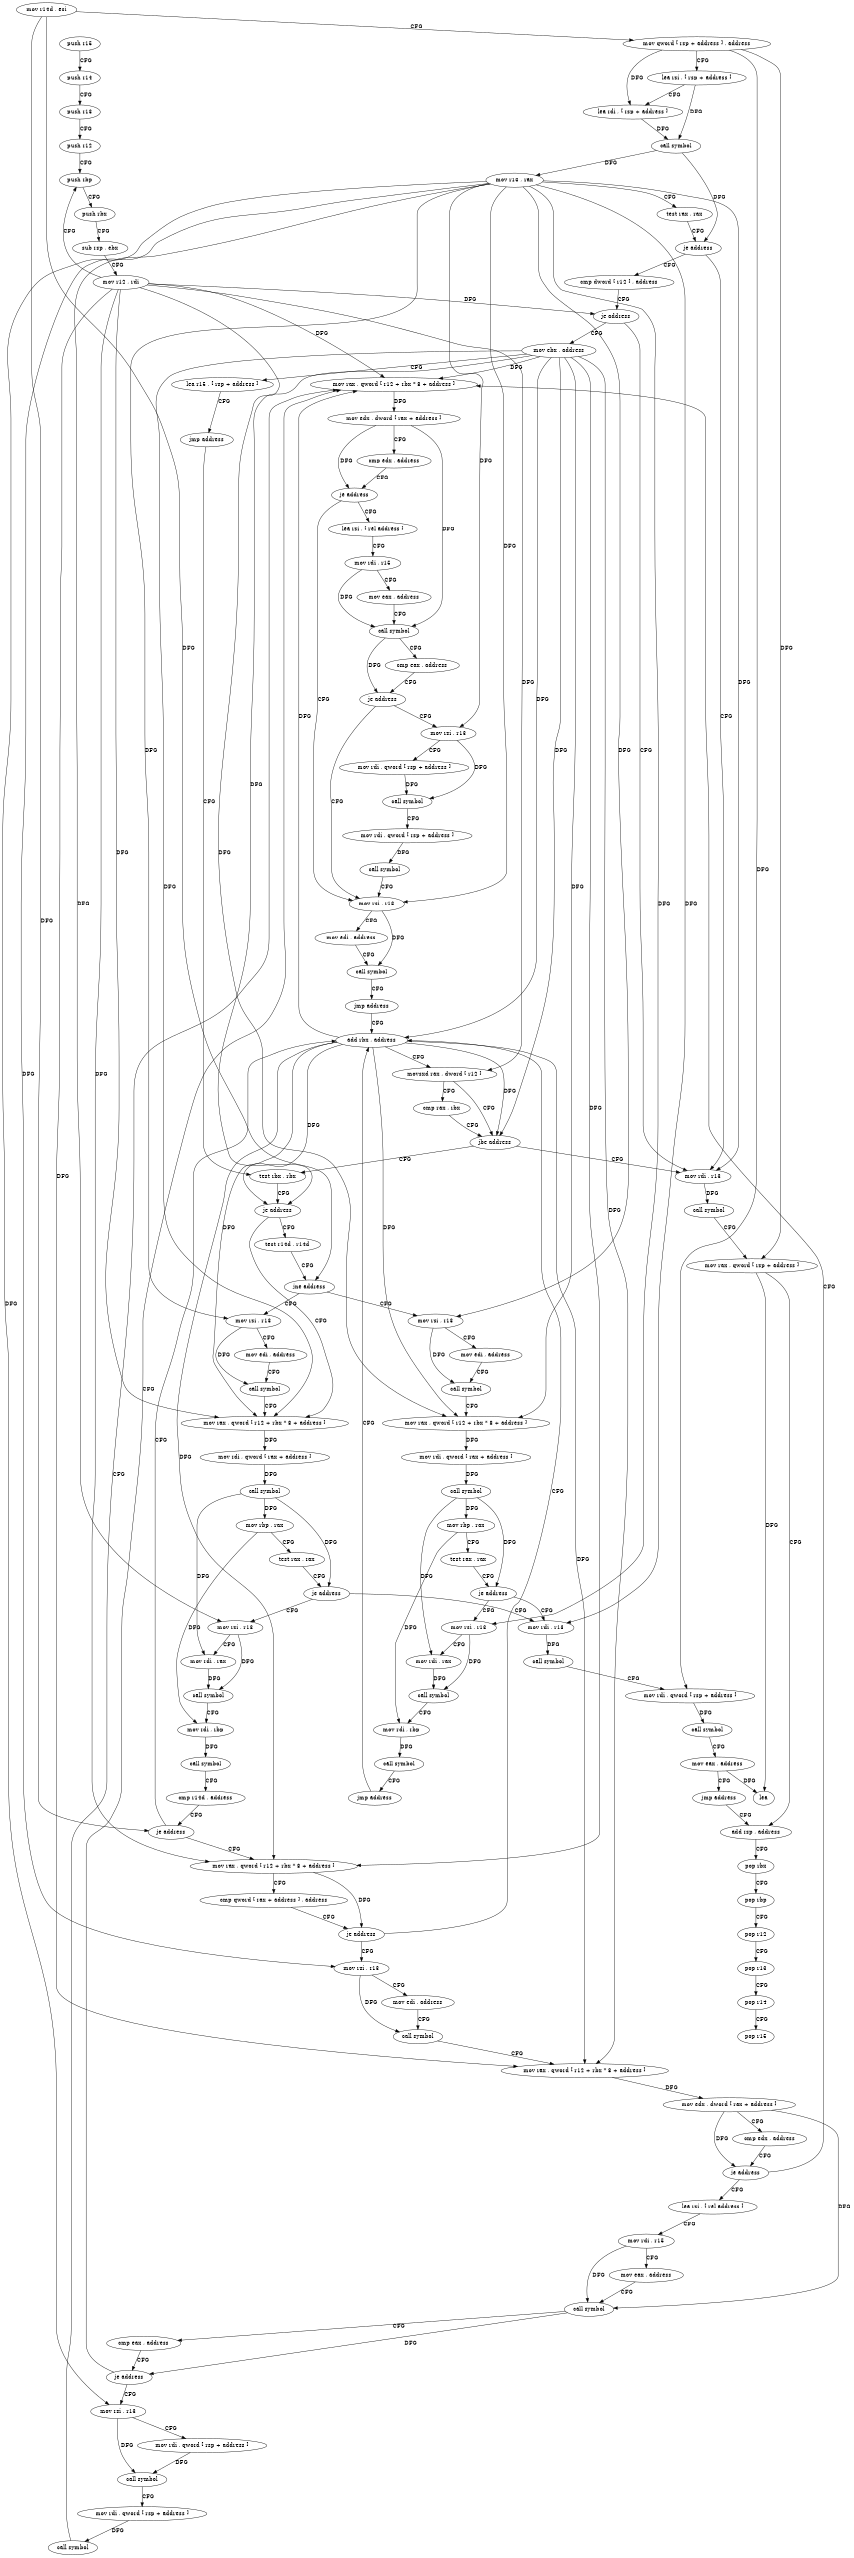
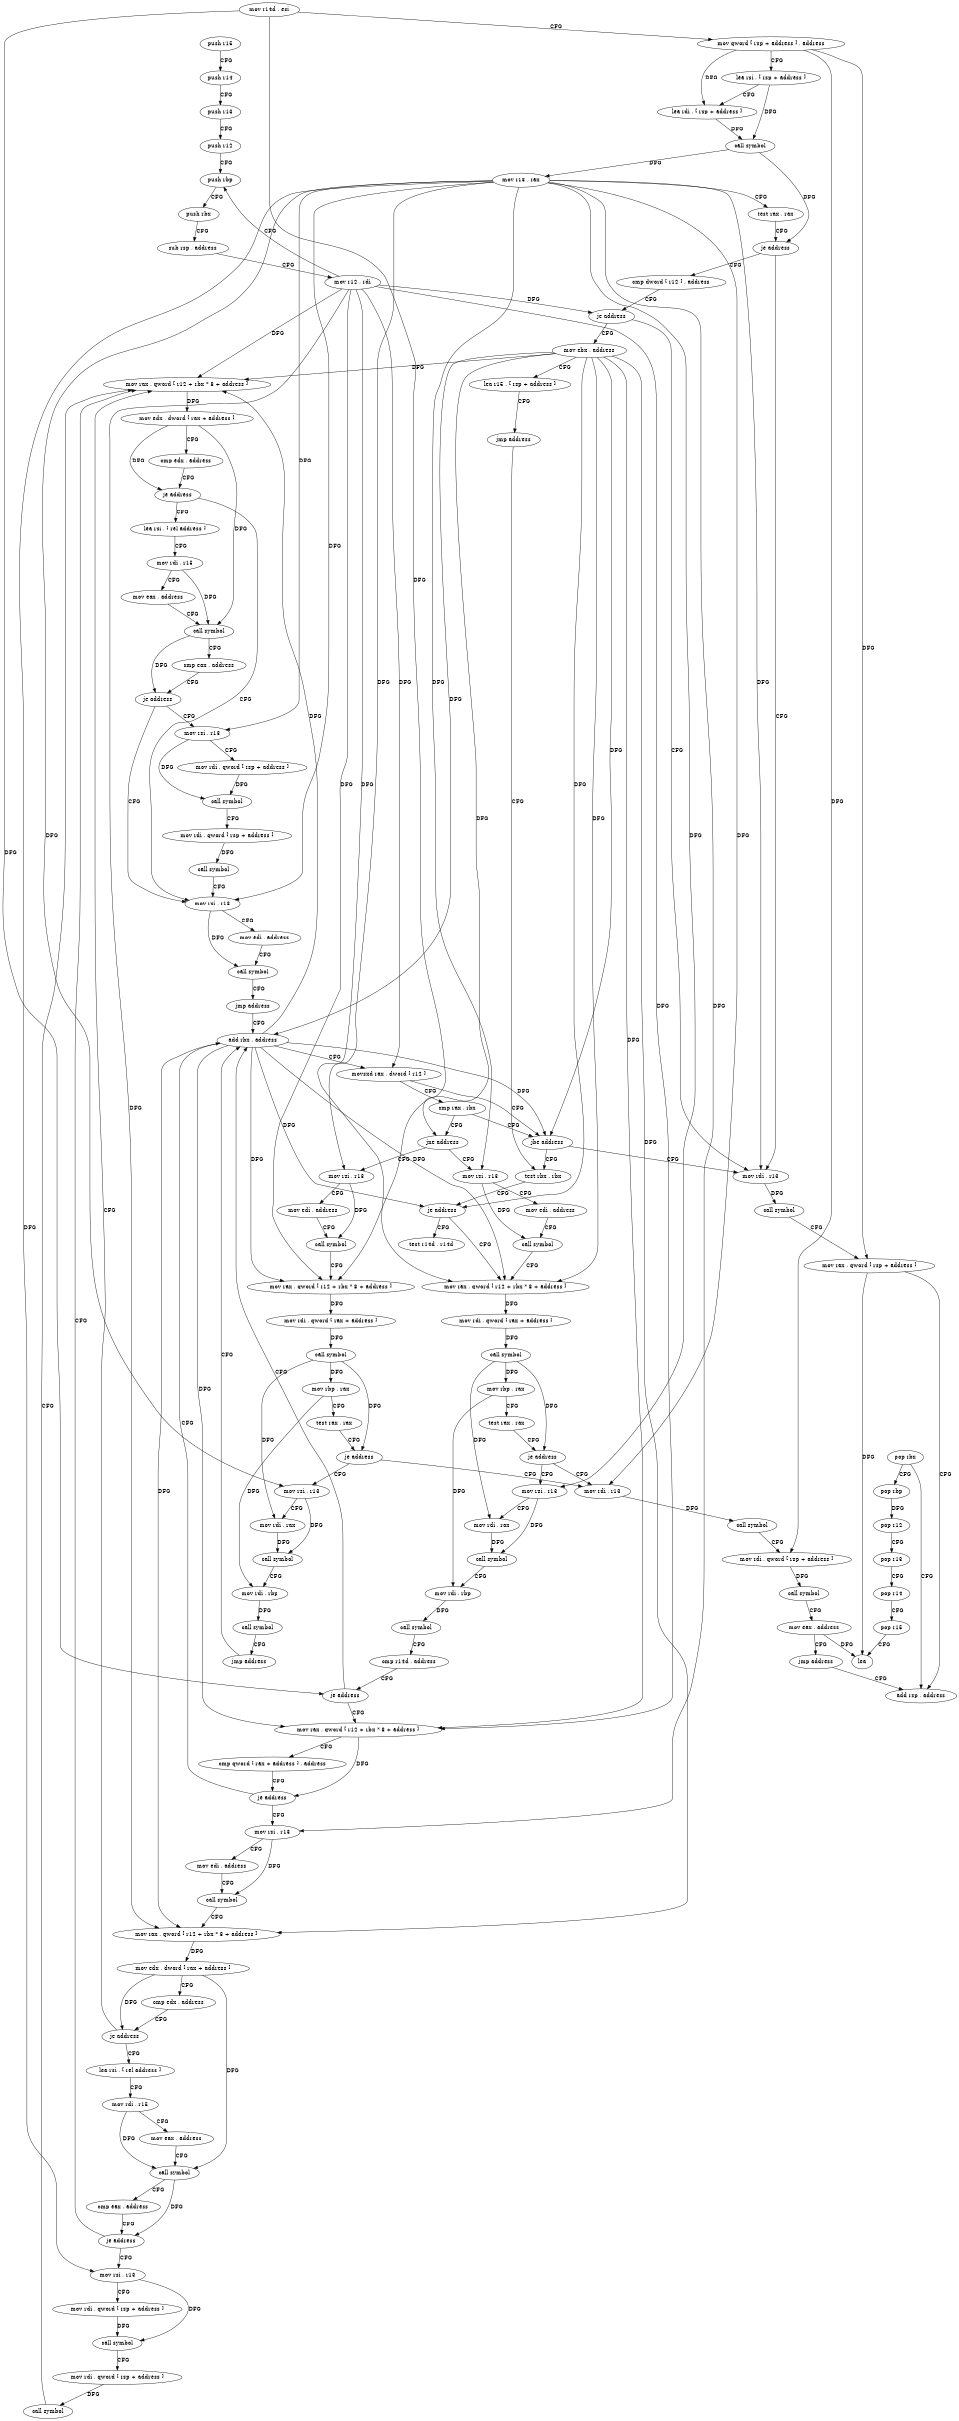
node "sub rsp , ebx": label "sub rsp , ebx" -> "sub rsp , address"
edge "test r14d , r14d" -> "jne address": now "cmp rax , rbx" -> "jne address"
edge "pop r15" -> "lea": added, label "CFG"
edge "add rsp , address" -> "pop rbx": reversed
edge "pop rbp" -> "pop r12": label "CFG" -> "DFG"
